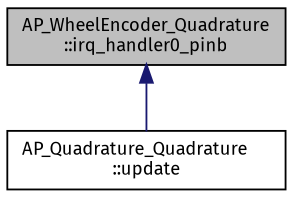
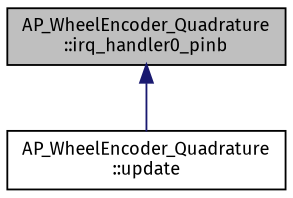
node "AP_Quadrature_Quadrature ::update": label "AP_Quadrature_Quadrature ::update" -> "AP_WheelEncoder_Quadrature ::update"
